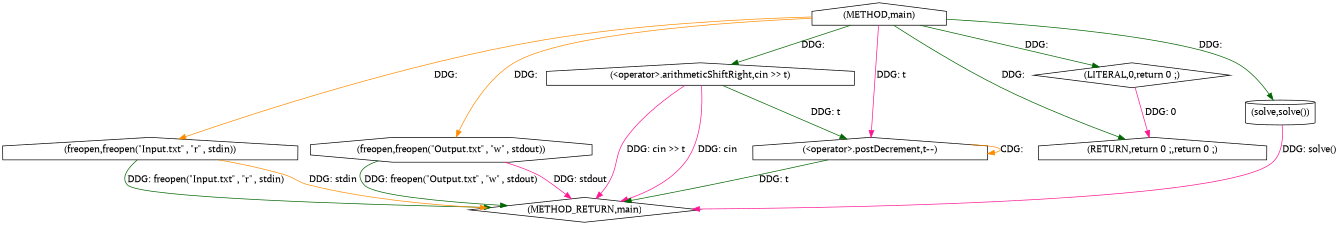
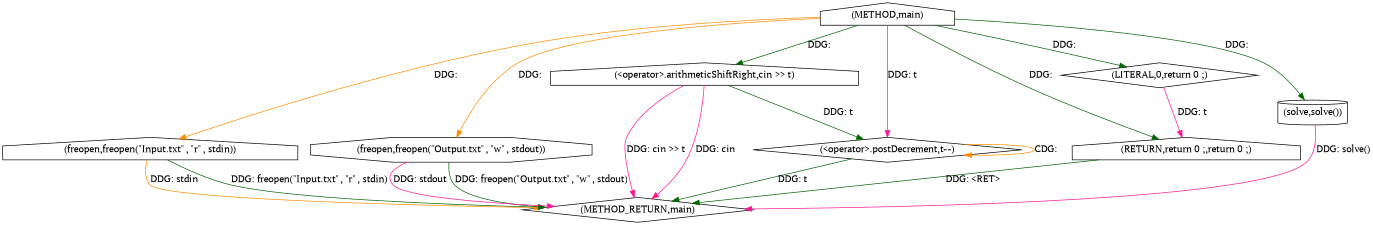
edge "(LITERAL,0,return 0 ;)" -> "(RETURN,return 0 ;,return 0 ;)": label "DDG: 0" -> "DDG: t"
node "(<operator>.postDecrement,t--)": shape house -> diamond
edge "(RETURN,return 0 ;,return 0 ;)" -> "(METHOD_RETURN,main)": added, label "DDG: <RET>"
